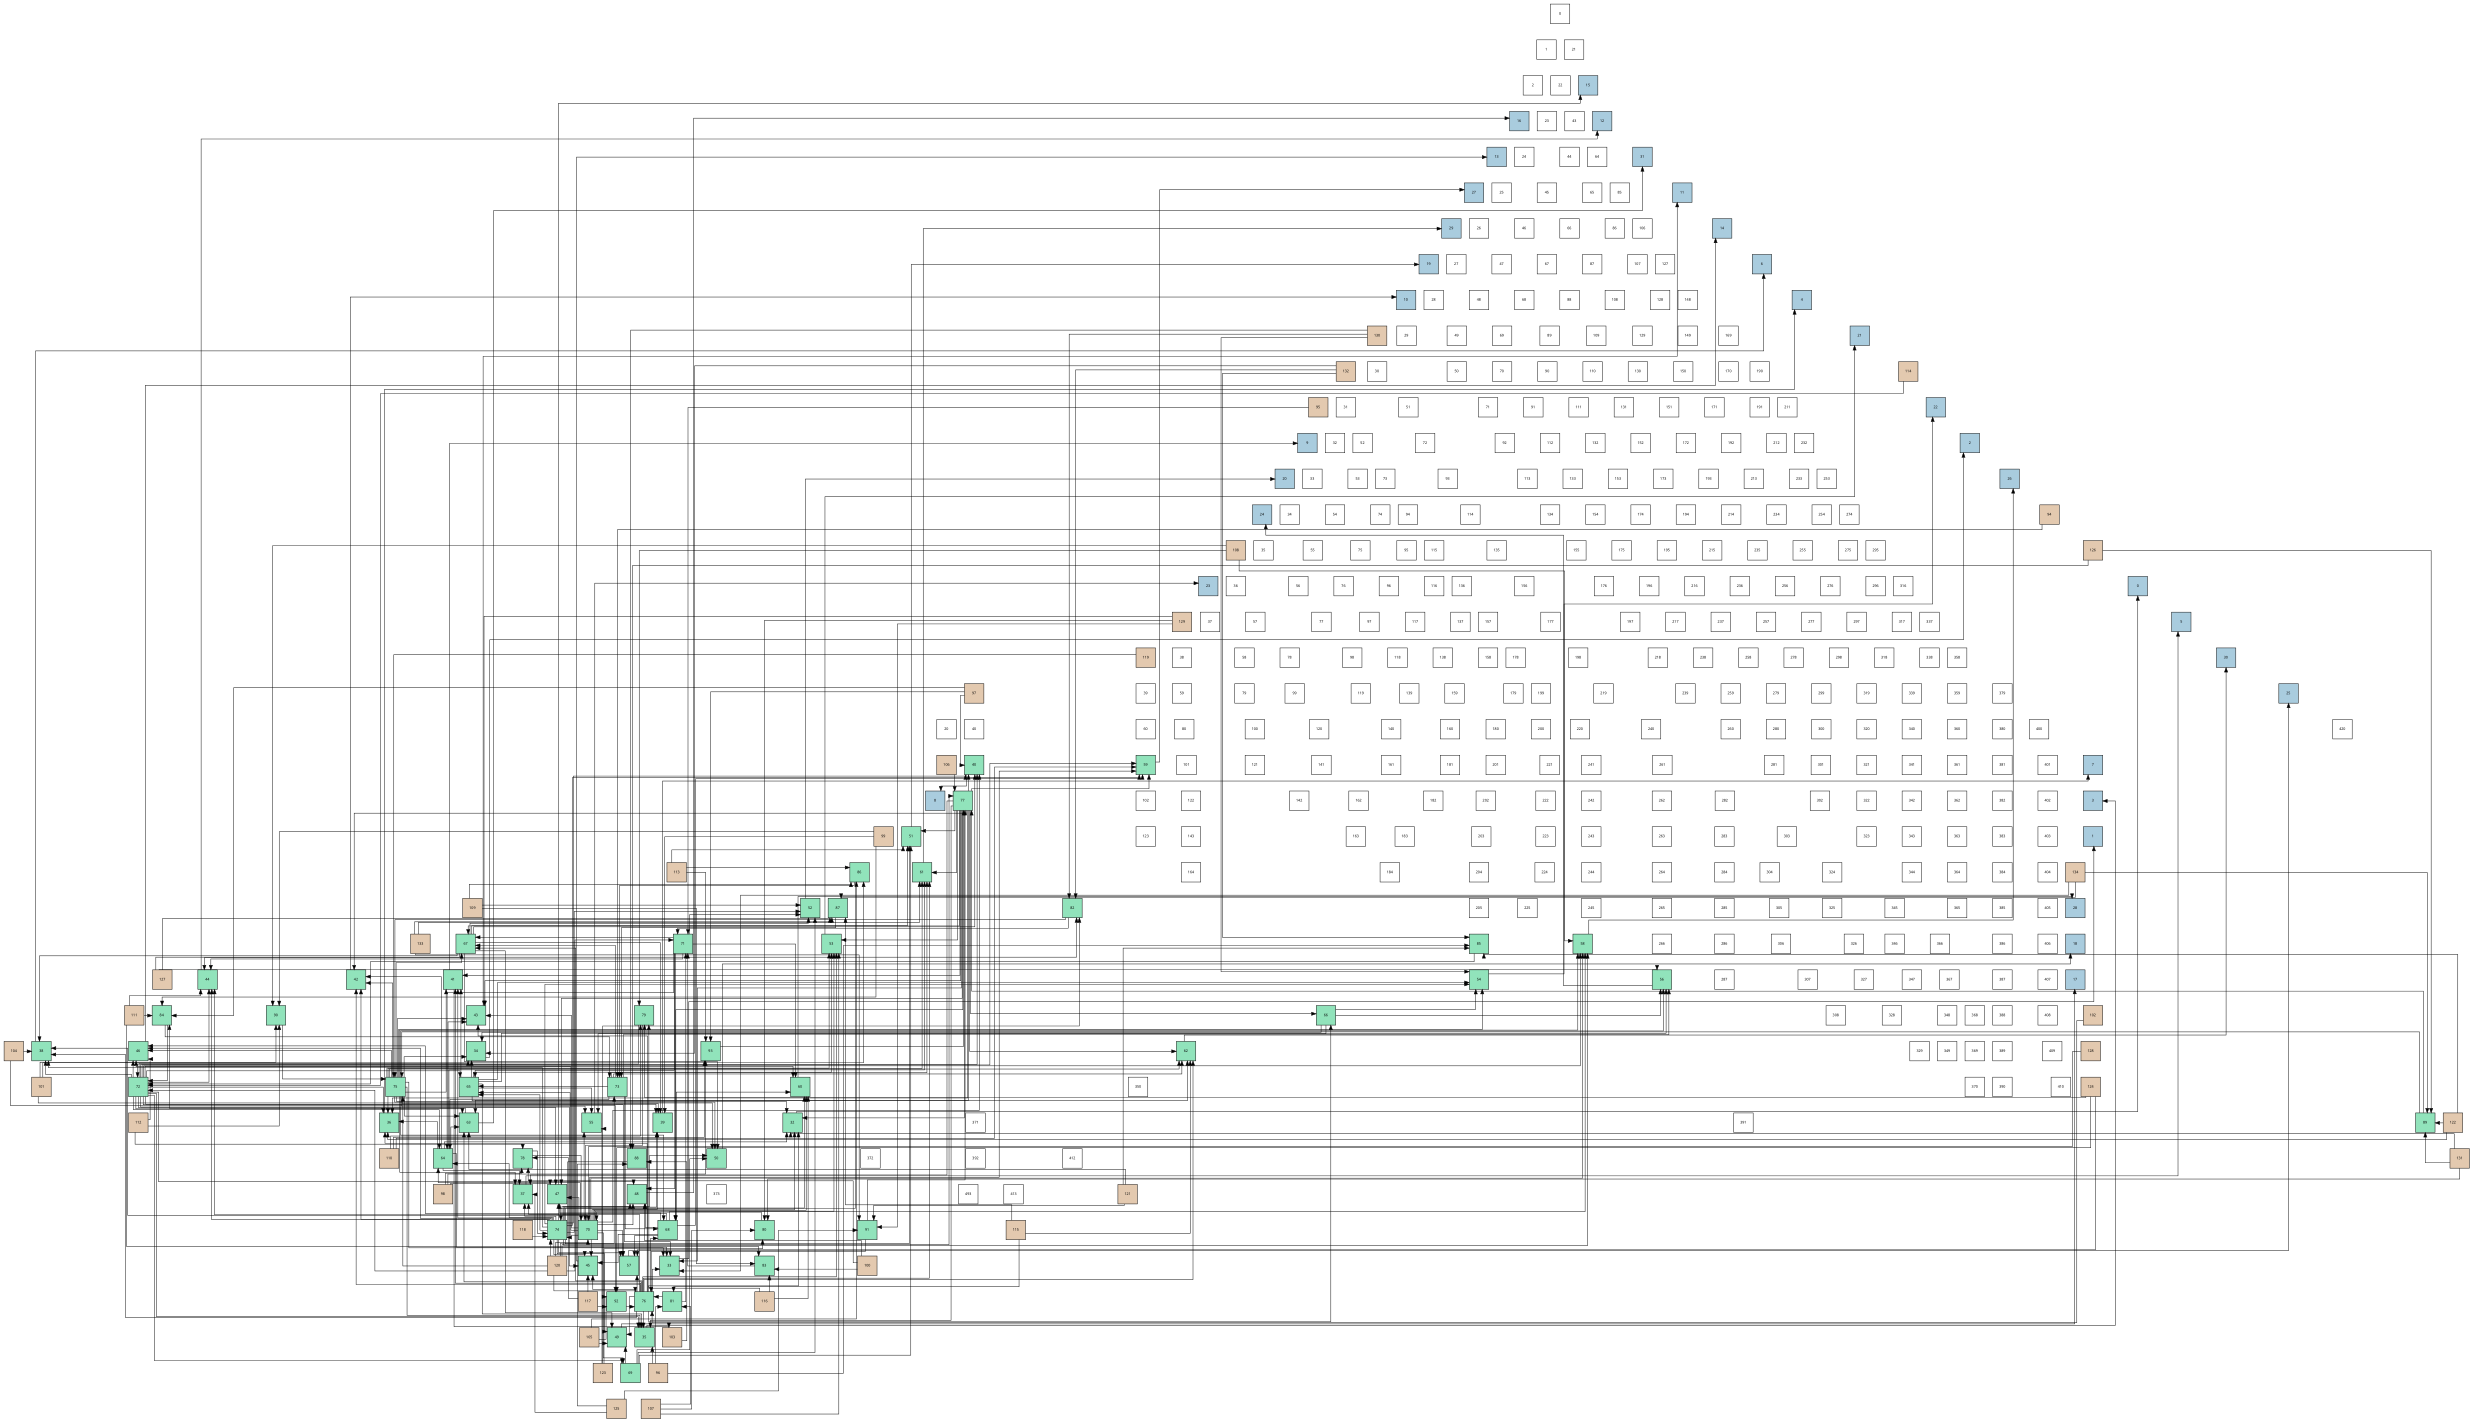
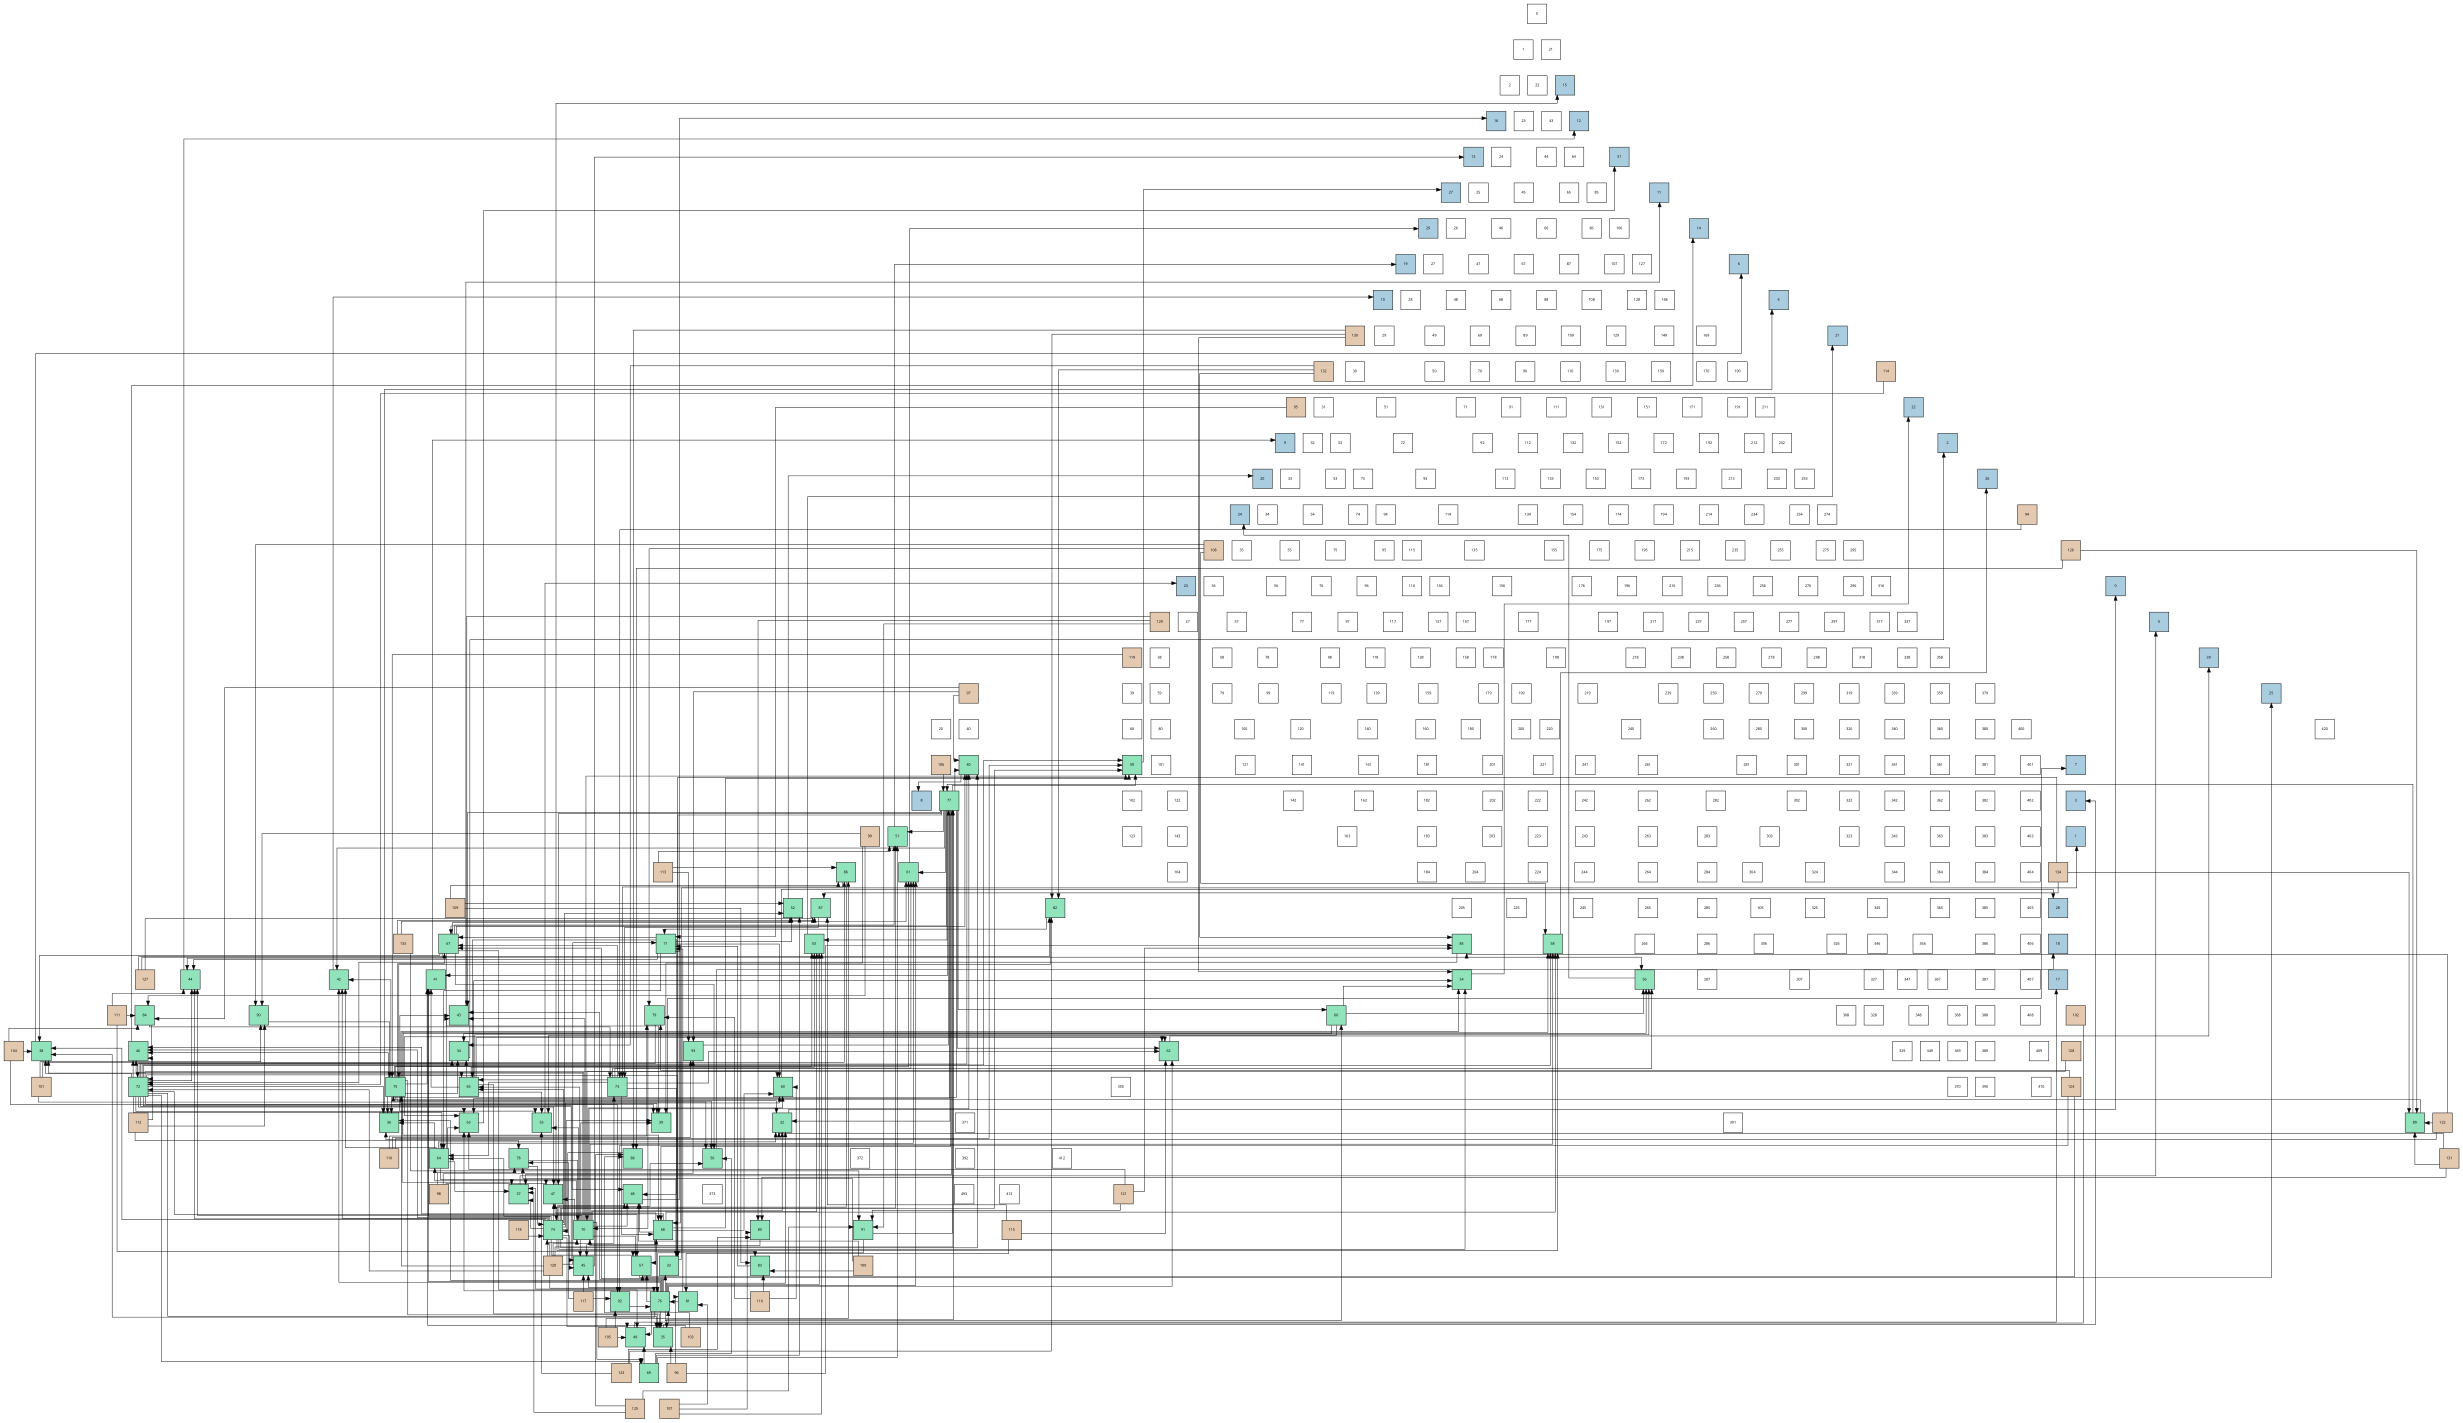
edge "63" -> "84": now "104" -> "84"
edge "41" -> "103": reversed
